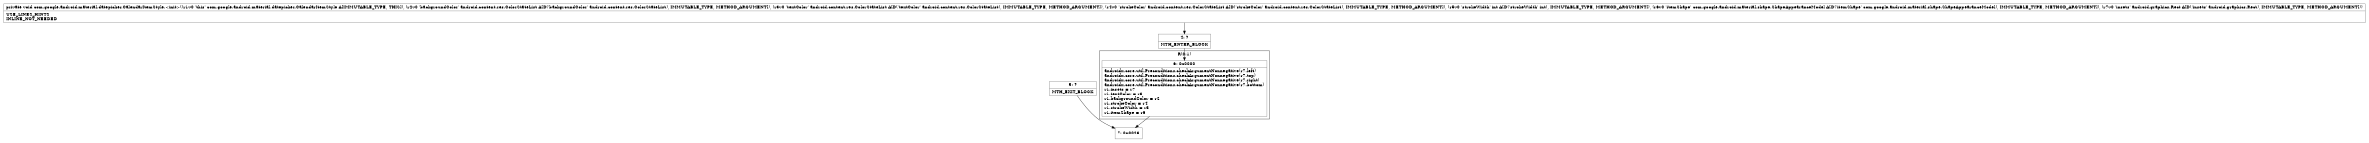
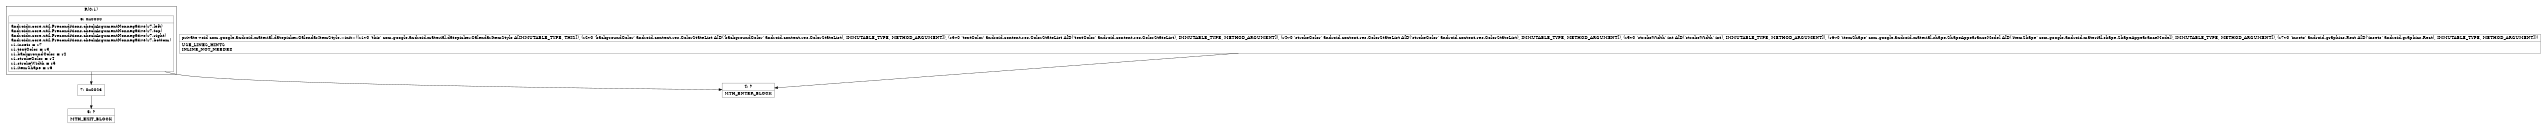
edge "4: ?" -> "6: 0x0000": reversed
edge "5: ?" -> "7: 0x0023": reversed
